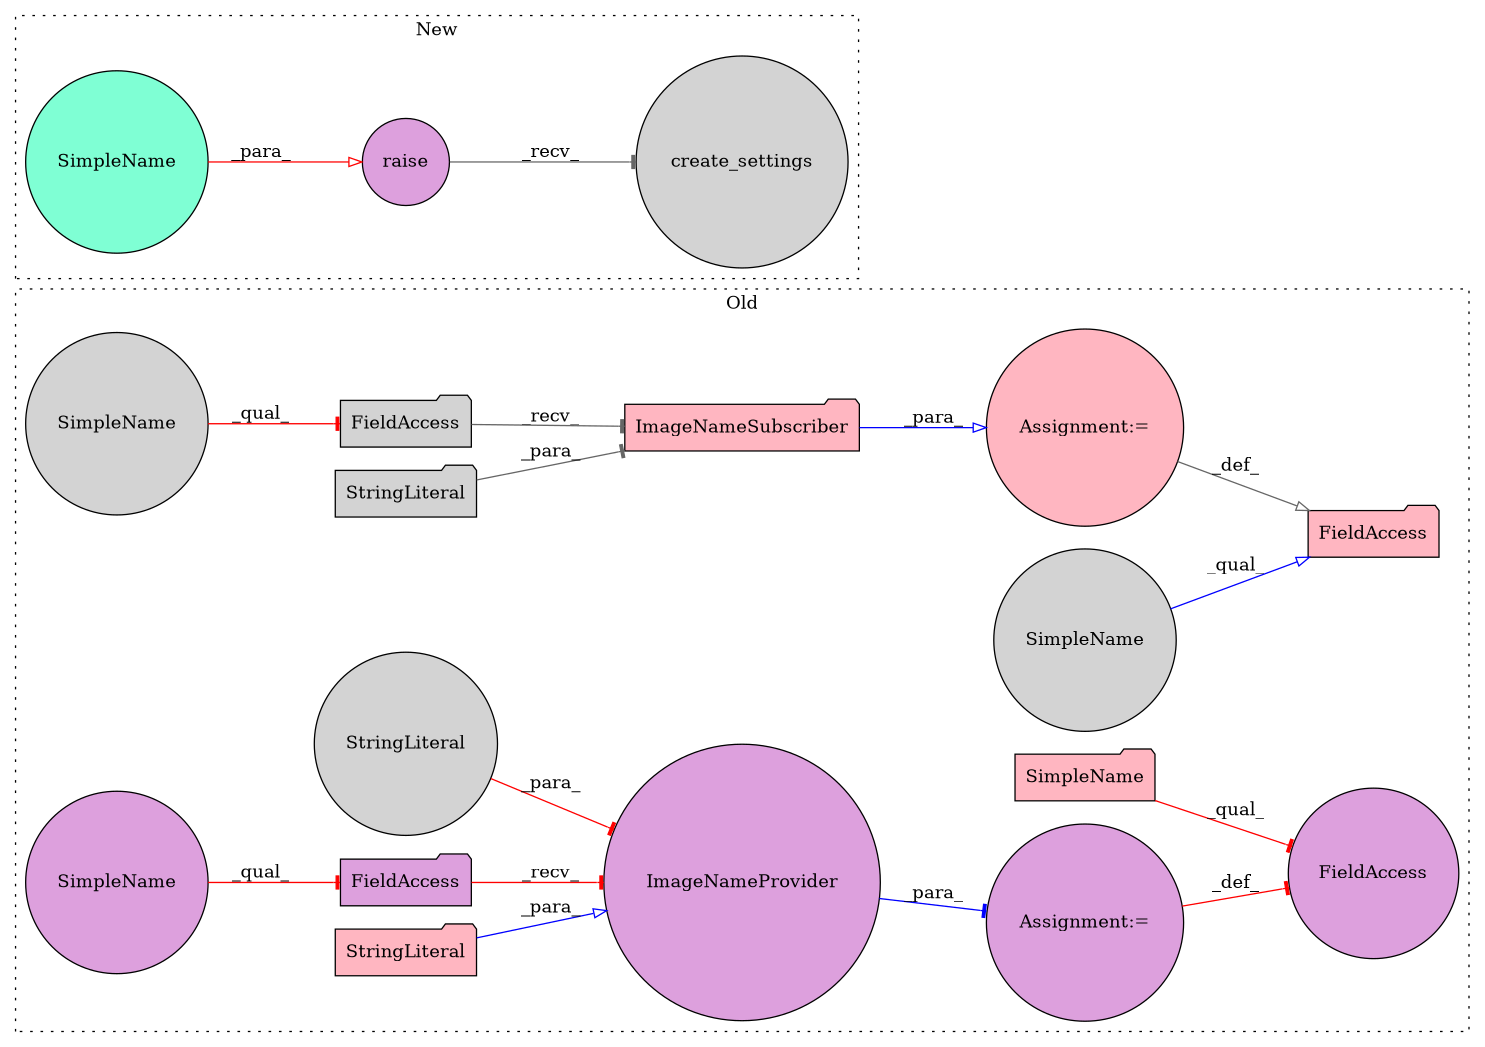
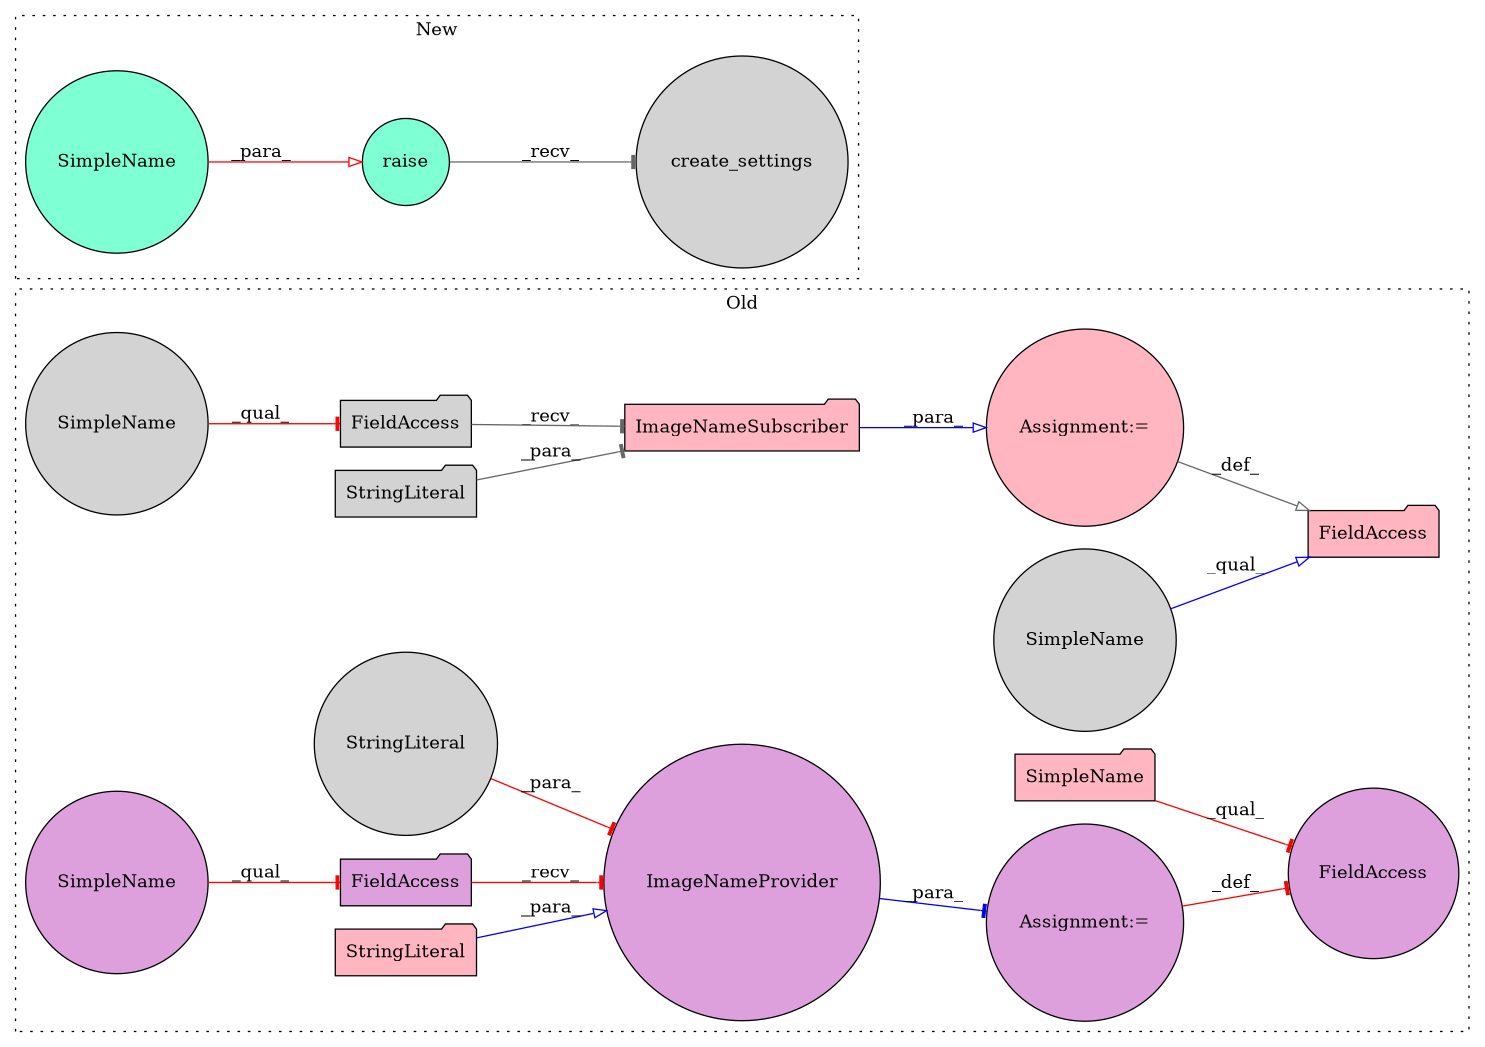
node "raise": fillcolor plum -> aquamarine
